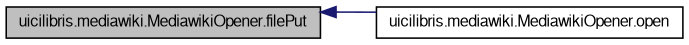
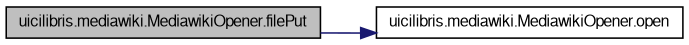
edge "uicilibris.mediawiki.MediawikiOpener.open" -> "uicilibris.mediawiki.MediawikiOpener.filePut": reversed
